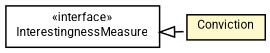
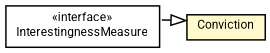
edge "Conviction" -> "InterestingnessMeasure": reversed
